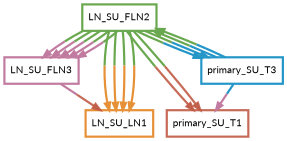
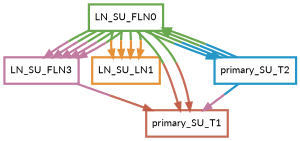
node "LN_SU_FLN2": label "LN_SU_FLN2" -> "LN_SU_FLN0"
node "primary_SU_T3": label "primary_SU_T3" -> "primary_SU_T2"
edge "LN_SU_FLN3" -> "LN_SU_LN1": now "LN_SU_FLN3" -> "primary_SU_T1"
